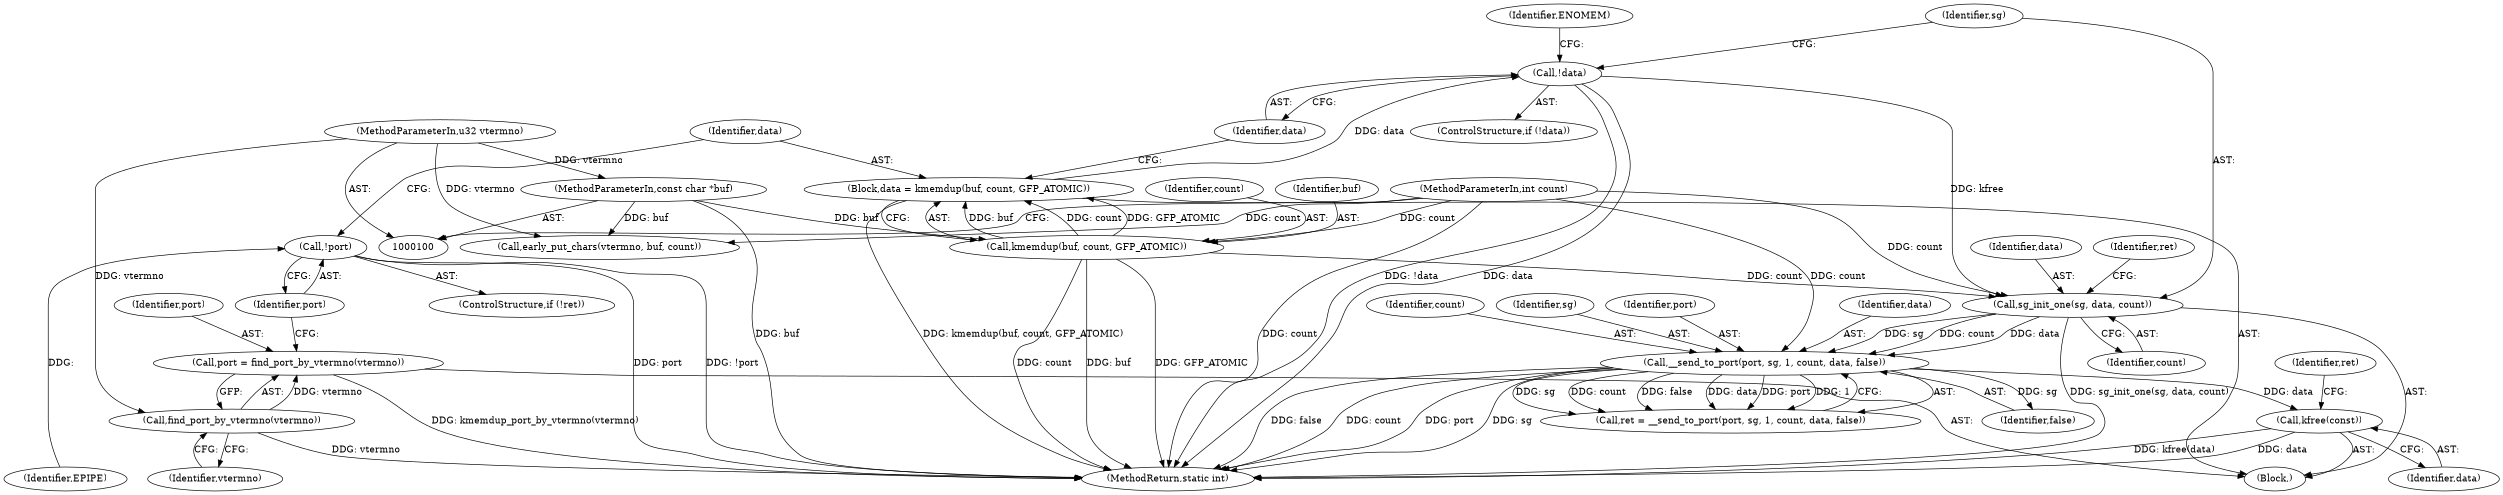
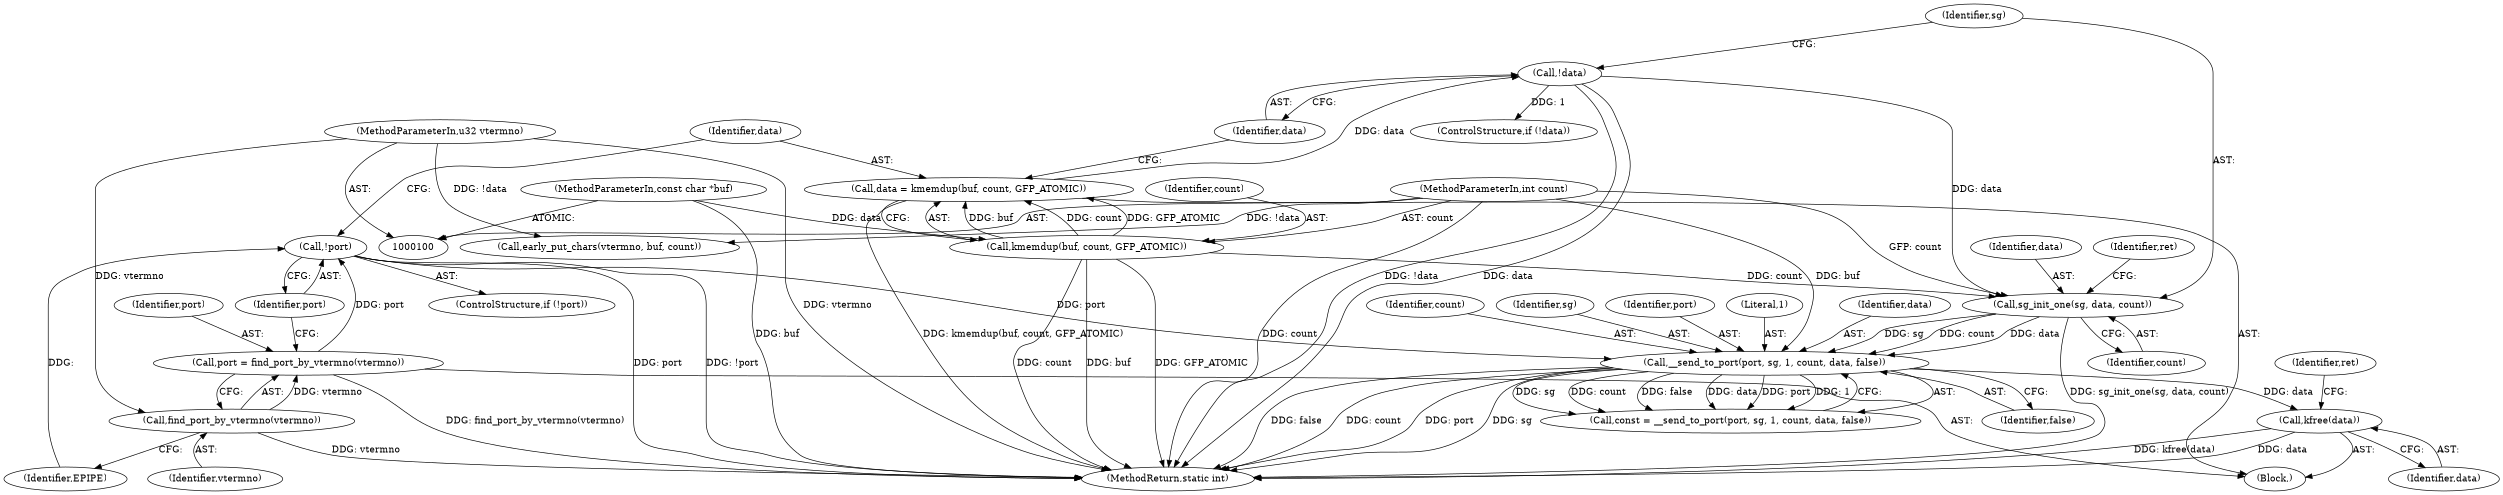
node "(Identifier,ENOMEM)": removed
edge "(Call,!data)" -> "(ControlStructure,if (!data))": label "AST: " -> "DDG: 1"
edge "(MethodParameterIn,u32 vtermno)" -> "(MethodParameterIn,const char *buf)": now "(MethodParameterIn,u32 vtermno)" -> "(MethodReturn,static int)"
edge "(MethodParameterIn,u32 vtermno)" -> "(Call,early_put_chars(vtermno, buf, count))": label "DDG: vtermno" -> "DDG: !data"
node "(Block,data = kmemdup(buf, count, GFP_ATOMIC))": label "(Block,data = kmemdup(buf, count, GFP_ATOMIC))" -> "(Call,data = kmemdup(buf, count, GFP_ATOMIC))"
node "(Identifier,buf)": removed
edge "(Call,!data)" -> "(Call,sg_init_one(sg, data, count))": label "DDG: kfree" -> "DDG: data"
edge "(MethodParameterIn,const char *buf)" -> "(Call,early_put_chars(vtermno, buf, count))": removed, label "DDG: buf"
edge "(MethodParameterIn,const char *buf)" -> "1000100": label "AST: " -> "ATOMIC: "
edge "(MethodParameterIn,const char *buf)" -> "(Call,kmemdup(buf, count, GFP_ATOMIC))": label "DDG: buf" -> "DDG: data"
edge "(MethodParameterIn,int count)" -> "1000100": label "CFG: " -> "AST: "
edge "(MethodParameterIn,int count)" -> "(Call,early_put_chars(vtermno, buf, count))": label "DDG: count" -> "DDG: !data"
edge "(MethodParameterIn,int count)" -> "(Call,kmemdup(buf, count, GFP_ATOMIC))": label "DDG: count" -> "AST: count"
edge "(MethodParameterIn,int count)" -> "(Call,sg_init_one(sg, data, count))": label "DDG: count" -> "GFP: count"
edge "(MethodParameterIn,int count)" -> "(Call,__send_to_port(port, sg, 1, count, data, false))": label "DDG: count" -> "DDG: buf"
node "(ControlStructure,if (!ret))": label "(ControlStructure,if (!ret))" -> "(ControlStructure,if (!port))"
edge "(Call,!port)" -> "(Call,__send_to_port(port, sg, 1, count, data, false))": added, label "DDG: port"
node "(Literal,1)": added
edge "(Call,port = find_port_by_vtermno(vtermno))" -> "(Call,!port)": added, label "DDG: port"
edge "(Call,sg_init_one(sg, data, count))" -> "(Block,)": removed, label "AST:"
edge "(Call,port = find_port_by_vtermno(vtermno))" -> "(Call,find_port_by_vtermno(vtermno))": label "GFP: " -> "CFG: "
edge "(Call,__send_to_port(port, sg, 1, count, data, false))" -> "(Identifier,false)": label "DDG: sg" -> "CFG: "
edge "(Call,port = find_port_by_vtermno(vtermno))" -> "(MethodReturn,static int)": label "DDG: kmemdup_port_by_vtermno(vtermno)" -> "DDG: find_port_by_vtermno(vtermno)"
node "(Call,ret = __send_to_port(port, sg, 1, count, data, false))": label "(Call,ret = __send_to_port(port, sg, 1, count, data, false))" -> "(Call,const = __send_to_port(port, sg, 1, count, data, false))"
node "(Call,kfree(const))": label "(Call,kfree(const))" -> "(Call,kfree(data))"
edge "(Call,find_port_by_vtermno(vtermno))" -> "(Identifier,vtermno)": now "(Call,find_port_by_vtermno(vtermno))" -> "(Identifier,EPIPE)"
edge "(Identifier,vtermno)" -> "(Call,find_port_by_vtermno(vtermno))": label "CFG: " -> "AST: "
